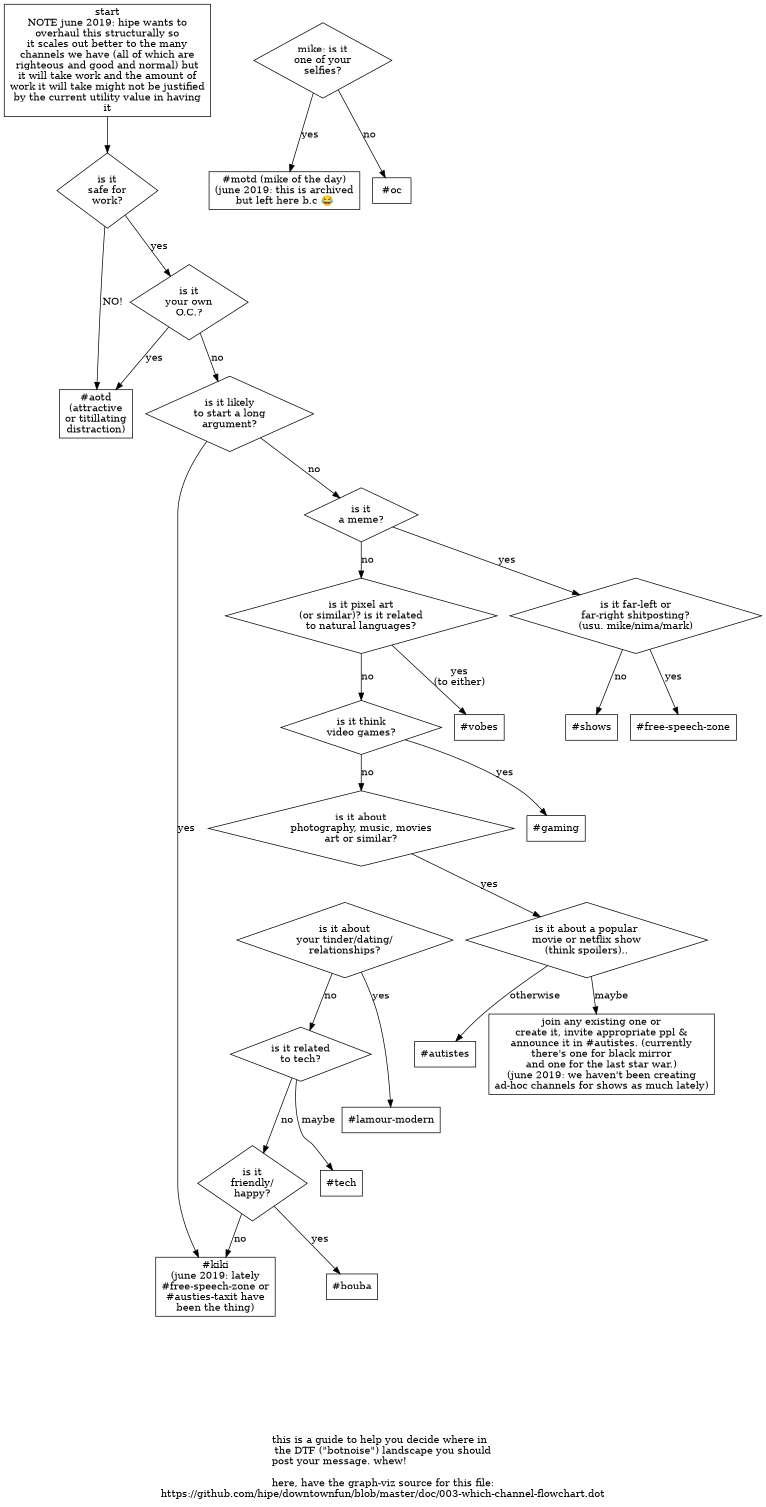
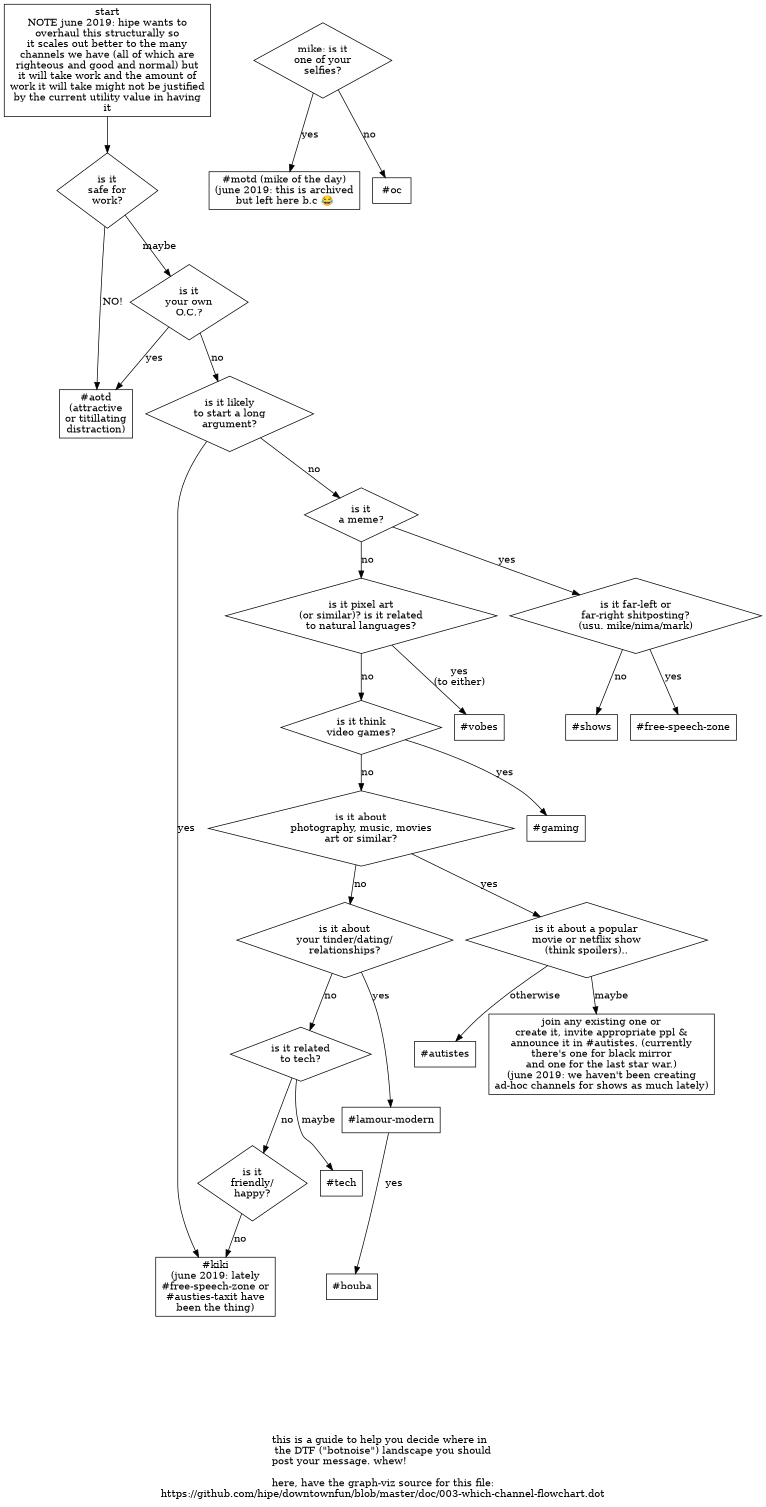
edge "is it safe for work?" -> "is it your own O.C.?": label "yes" -> "maybe"
edge "is it about photography, music, movies art or similar?" -> "is it about your tinder/dating/ relationships?": added, label "no"
edge "is it friendly/ happy?" -> "#bouba": now "#lamour-modern" -> "#bouba"
